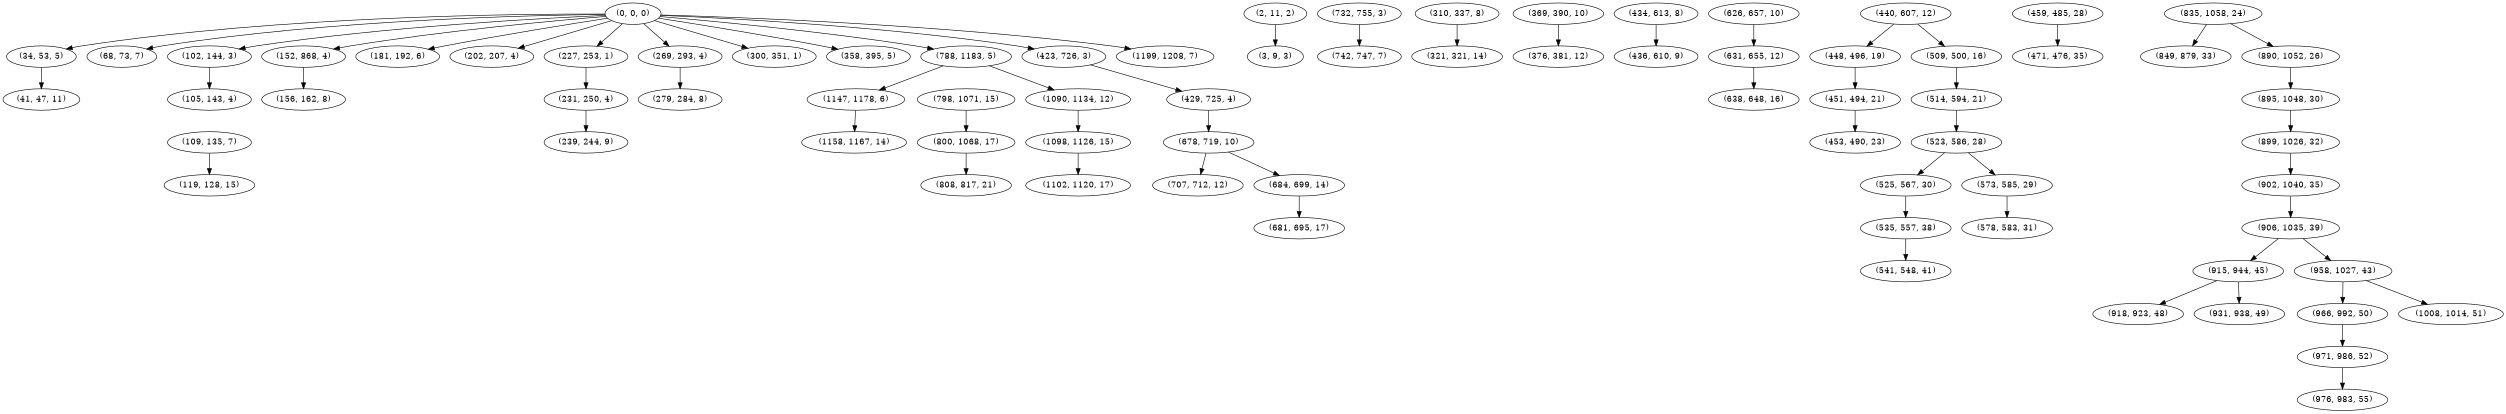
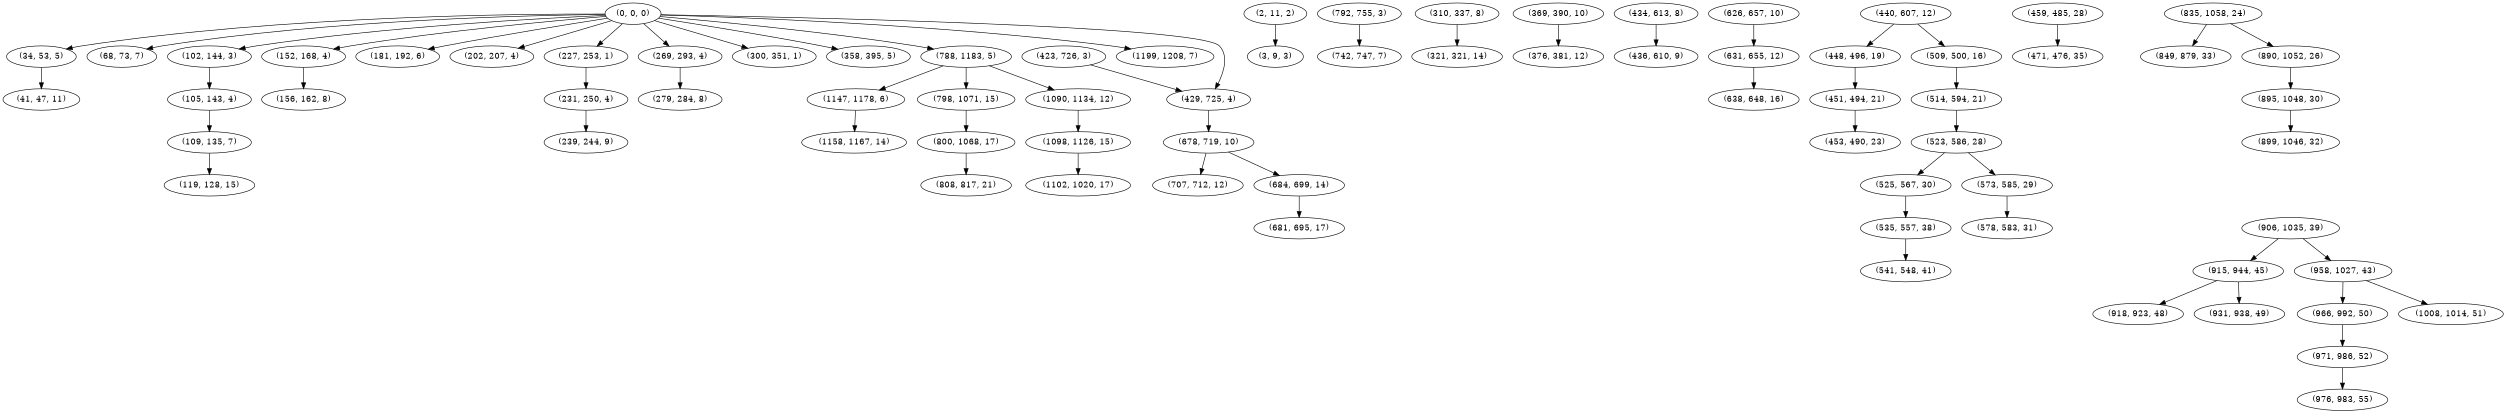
node "(732, 755, 3)": label "(732, 755, 3)" -> "(792, 755, 3)"
edge "(0, 0, 0)" -> "(423, 726, 3)": now "(0, 0, 0)" -> "(429, 725, 4)"
node "(152, 868, 4)": label "(152, 868, 4)" -> "(152, 168, 4)"
edge "(788, 1183, 5)" -> "(798, 1071, 15)": added
edge "(105, 143, 4)" -> "(109, 135, 7)": added
node "(899, 1026, 32)": label "(899, 1026, 32)" -> "(899, 1046, 32)"
node "(1102, 1120, 17)": label "(1102, 1120, 17)" -> "(1102, 1020, 17)"
node "(902, 1040, 35)": removed
